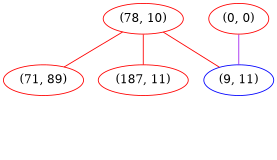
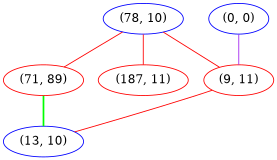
node "(78, 10)": color red -> blue
node "(0, 0)": color red -> blue
node "(9, 11)": color blue -> red
node "(13, 10)": added
